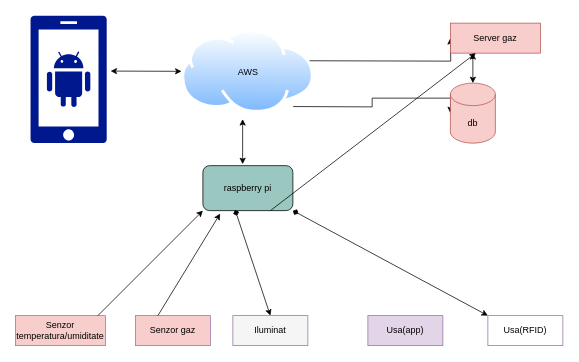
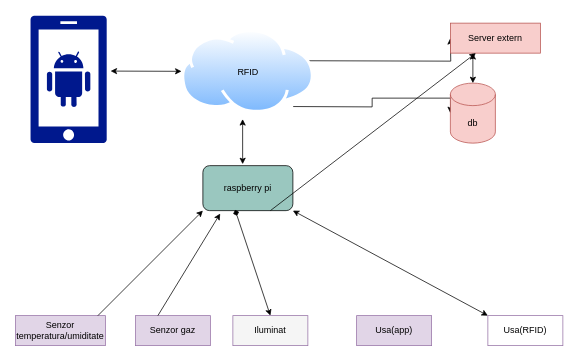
node "Server gaz": label "Server gaz" -> "Server extern"
node "AWS": label "AWS" -> "RFID"
edge "raspberry pi" -- "Usa(RFID)": arrowhead diamond -> classic
node "Senzor temperatura/umiditate": fillcolor #f8cecc -> #e1d5e7
node "Senzor gaz": fillcolor #f8cecc -> #e1d5e7
node "Usa(app)": moved (405, 330) -> (394, 330)
